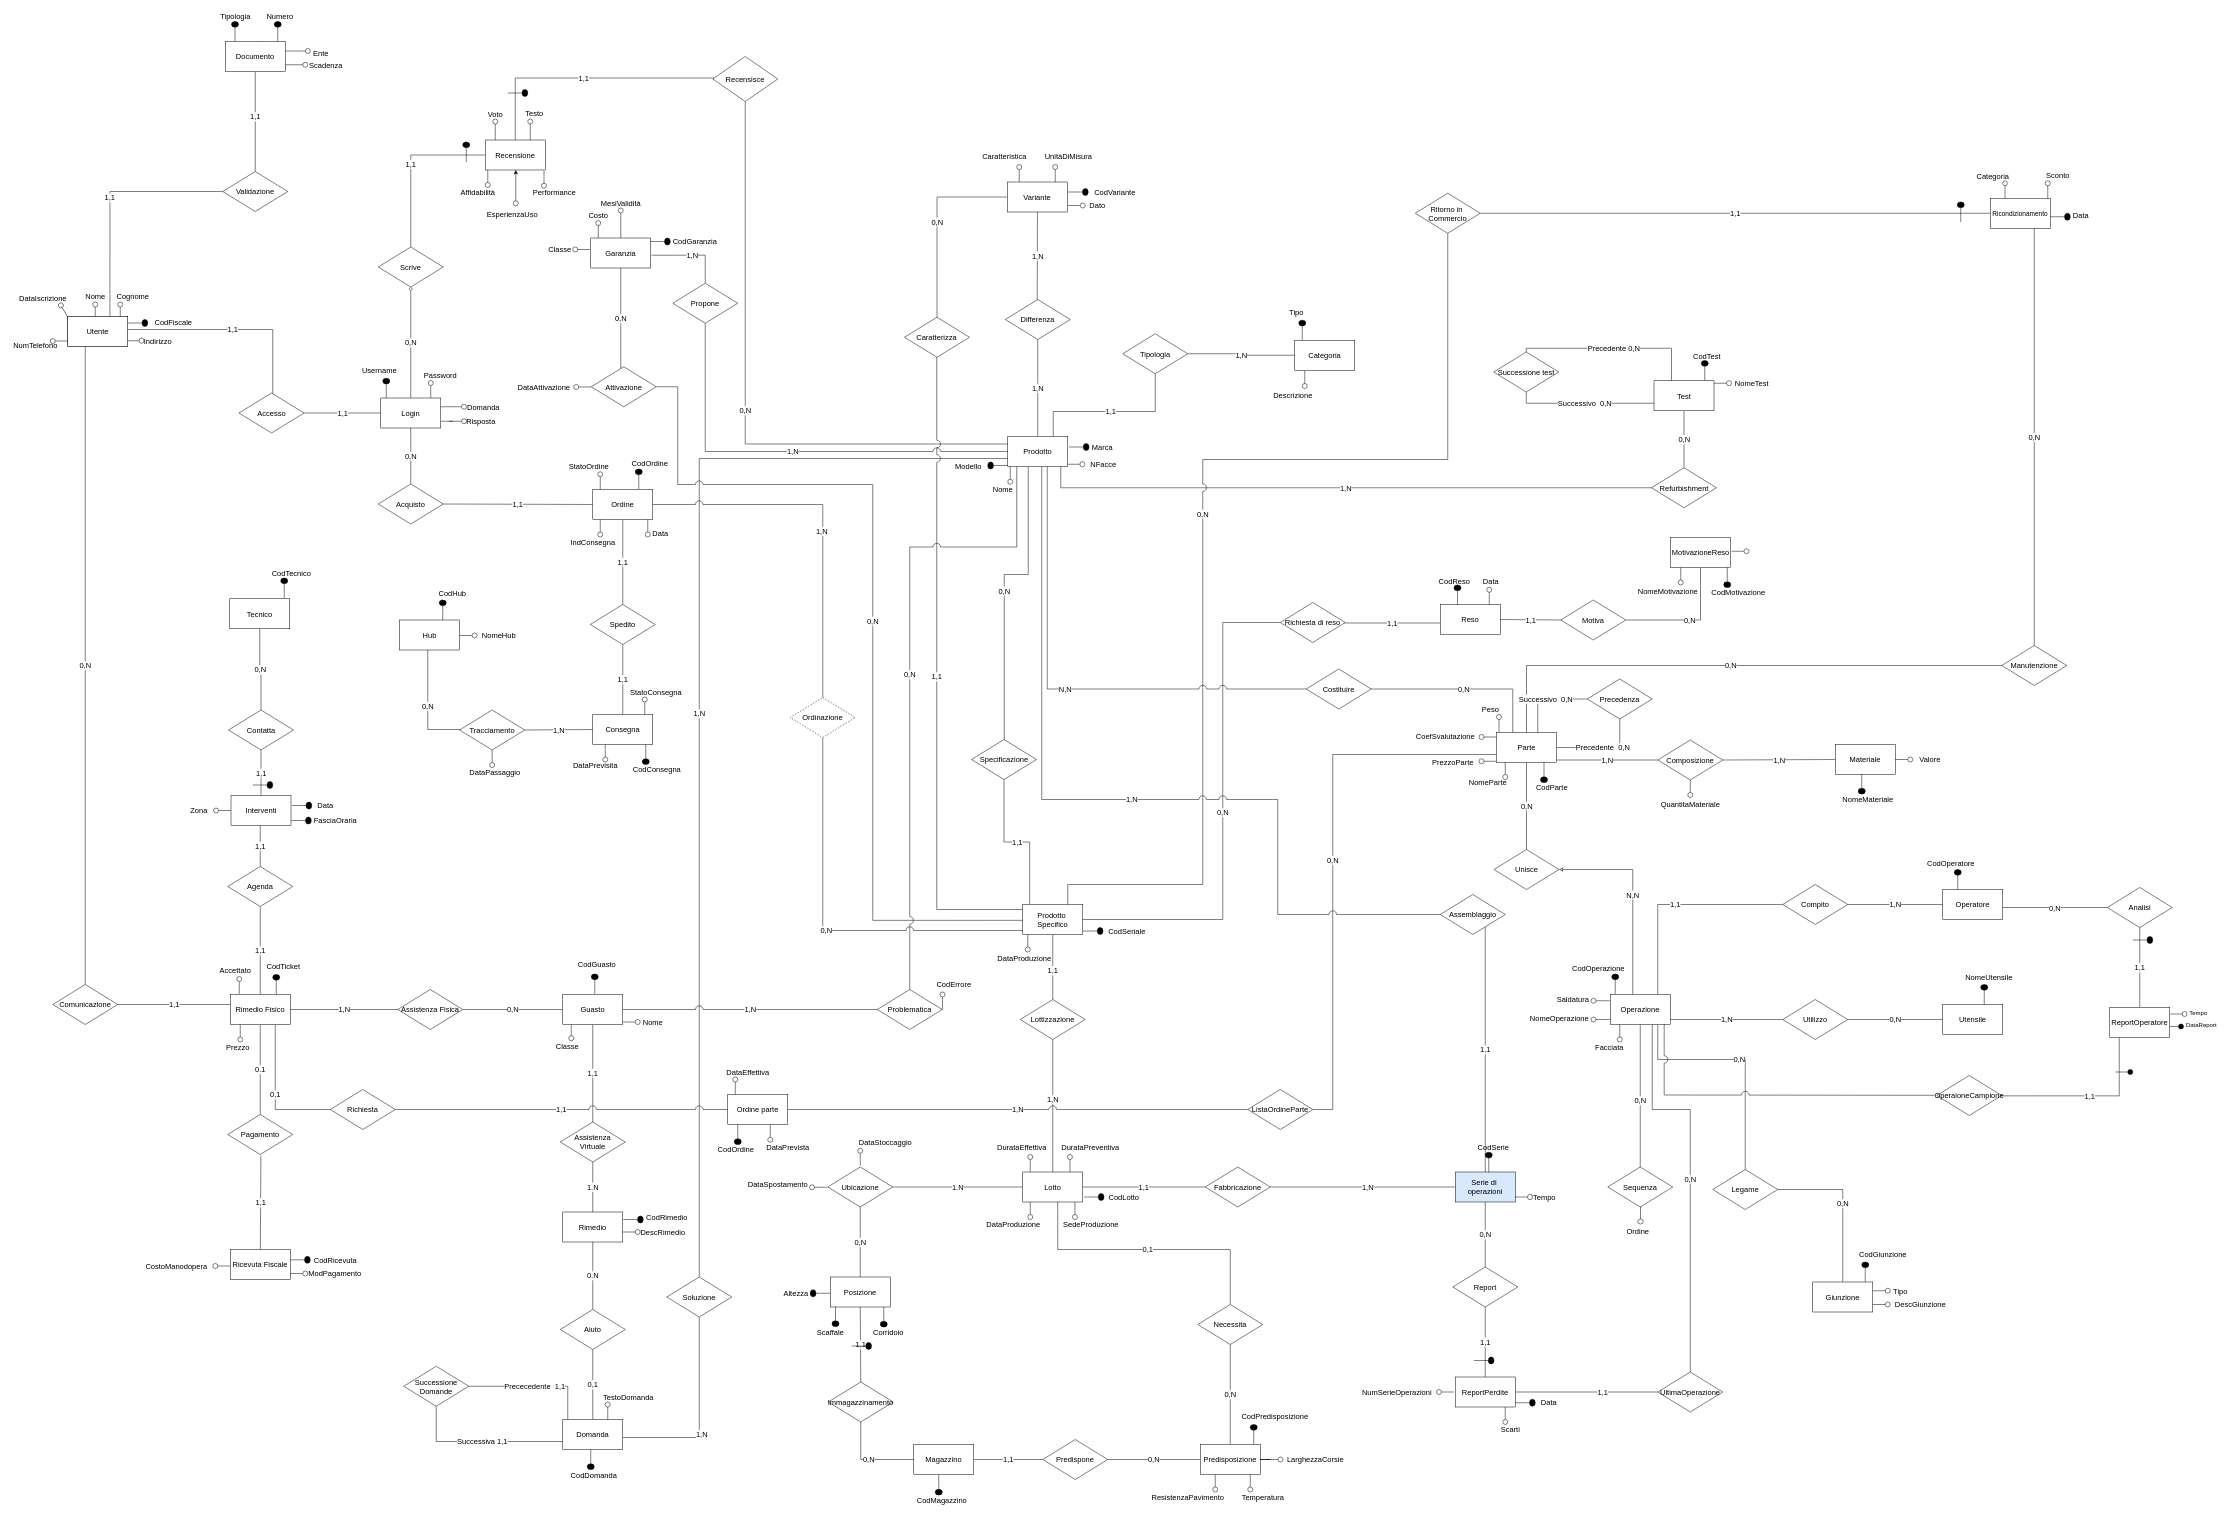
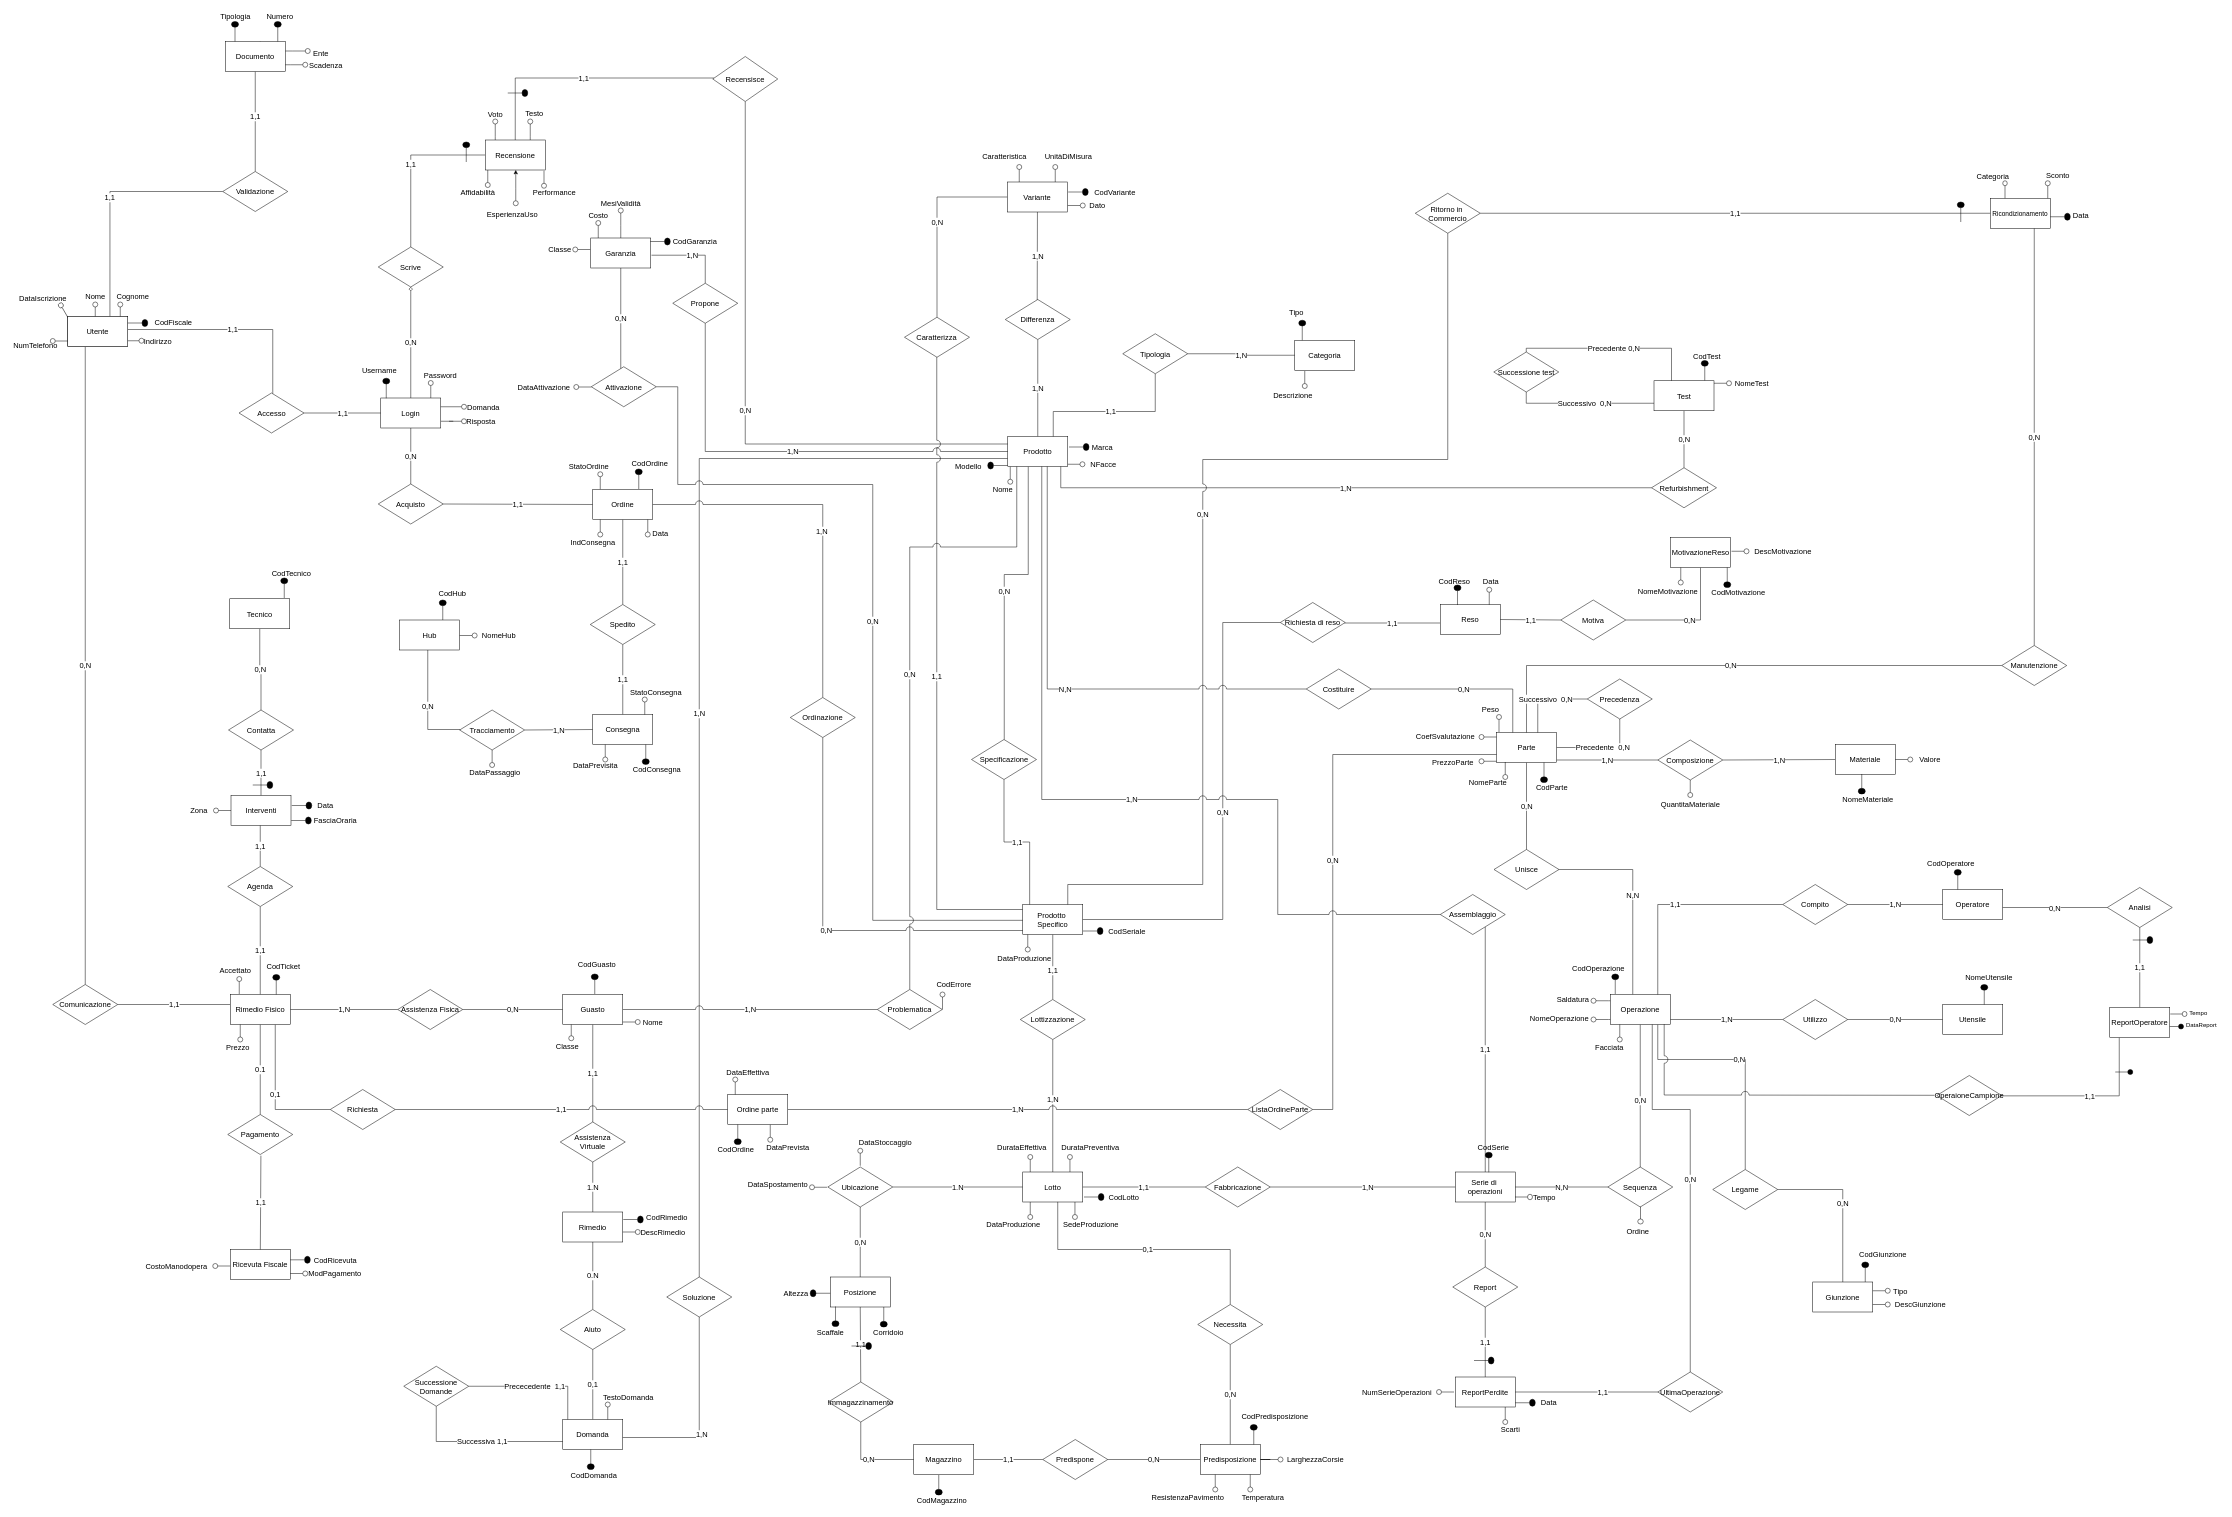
node "DescMotivazione": added
node "Ordinazione": style dashed -> solid
edge "Operazione" -> "Unisce": arrowhead classic -> none
node "Serie di operazioni": fillcolor #dae8fc -> #ffffff
edge "Serie di operazioni" -- "Sequenza": added, label "N,N"
